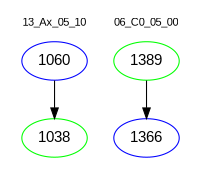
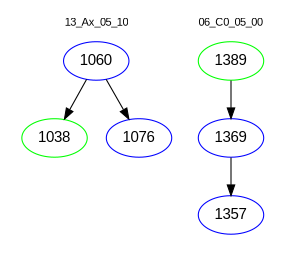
node "1076": added
node "1366": label "1366" -> "1369"
node "1357": added
